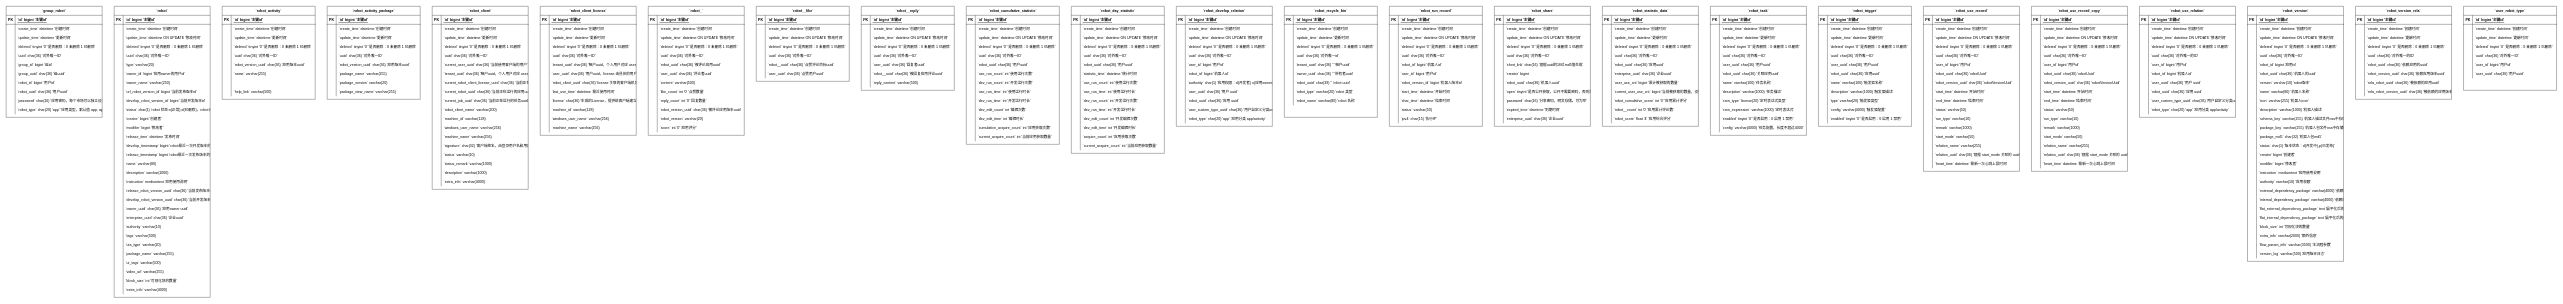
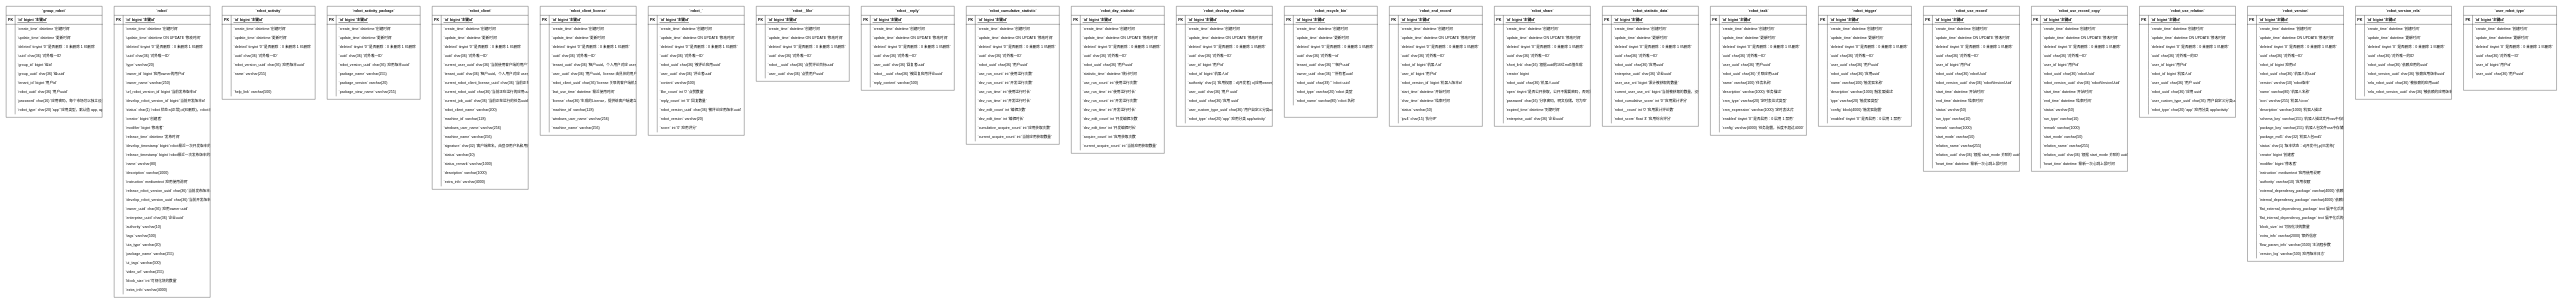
node "`robot_run_record`": label "`robot_run_record`" -> "`robot_end_record`"
node "`robot_id` bigint '用户id'": label "`robot_id` bigint '用户id'" -> "`tenant_id` bigint '用户id'"
node "`cron_type` license(20) '定时表达式类型'": label "`cron_type` license(20) '定时表达式类型'" -> "`cron_type` varchar(20) '定时表达式类型'"
node "`config` varchar(4000) '触发器配置'": label "`config` varchar(4000) '触发器配置'" -> "`config` block(4000) '触发器配置'"
